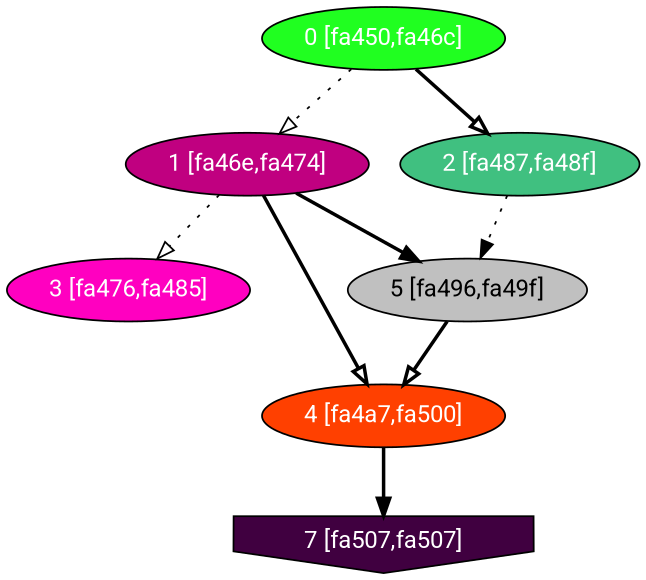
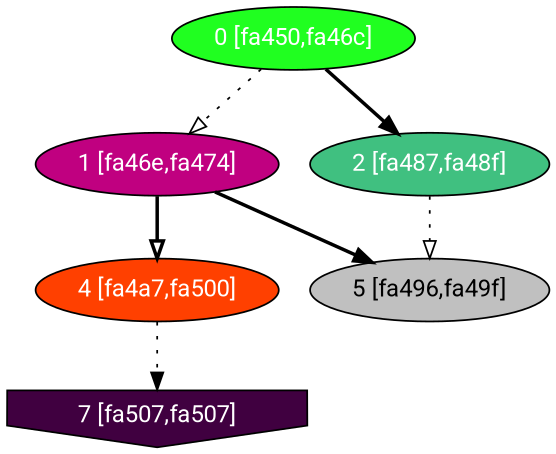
edge "0 [fa450,fa46c]" -> "2 [fa487,fa48f]": arrowhead onormal -> normal
edge "2 [fa487,fa48f]" -> "5 [fa496,fa49f]": arrowhead normal -> onormal
node "3 [fa476,fa485]": removed
edge "5 [fa496,fa49f]" -> "4 [fa4a7,fa500]": removed
edge "4 [fa4a7,fa500]" -> "7 [fa507,fa507]": style bold -> dotted
